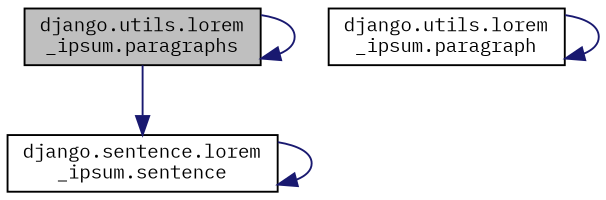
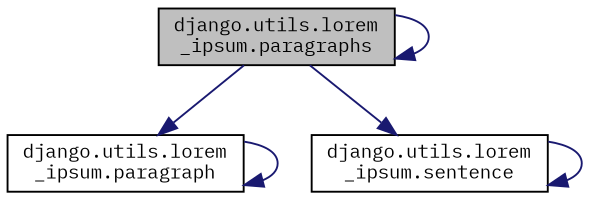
edge "django.utils.lorem _ipsum.paragraphs" -> "django.utils.lorem _ipsum.paragraph": added
node "django.sentence.lorem _ipsum.sentence": label "django.sentence.lorem _ipsum.sentence" -> "django.utils.lorem _ipsum.sentence"
